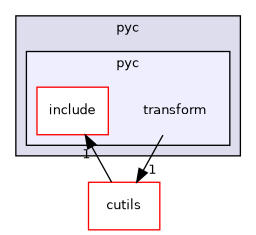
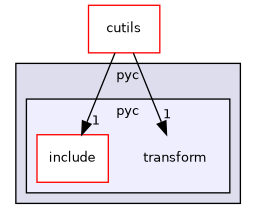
edge "transform" -> "cutils": reversed
